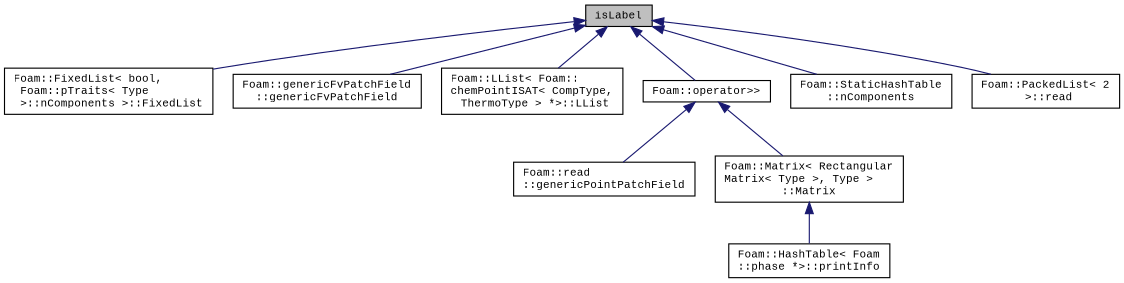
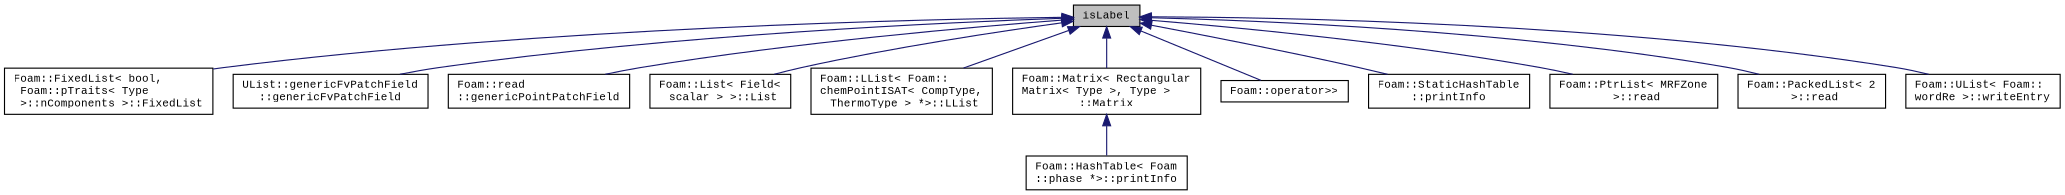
node "Foam::genericFvPatchField ::genericFvPatchField": label "Foam::genericFvPatchField ::genericFvPatchField" -> "UList::genericFvPatchField ::genericFvPatchField"
node "Foam::List< Field< scalar > >::List": added
node "Foam::StaticHashTable ::nComponents": label "Foam::StaticHashTable ::nComponents" -> "Foam::StaticHashTable ::printInfo"
node "Foam::PtrList< MRFZone >::read": added
node "Foam::UList< Foam:: wordRe >::writeEntry": added
edge "Foam::Matrix< Rectangular Matrix< Type >, Type > ::Matrix" -> "Foam::operator>>": now "Foam::Matrix< Rectangular Matrix< Type >, Type > ::Matrix" -> "isLabel"
edge "Foam::read ::genericPointPatchField" -> "Foam::operator>>": now "Foam::read ::genericPointPatchField" -> "isLabel"
